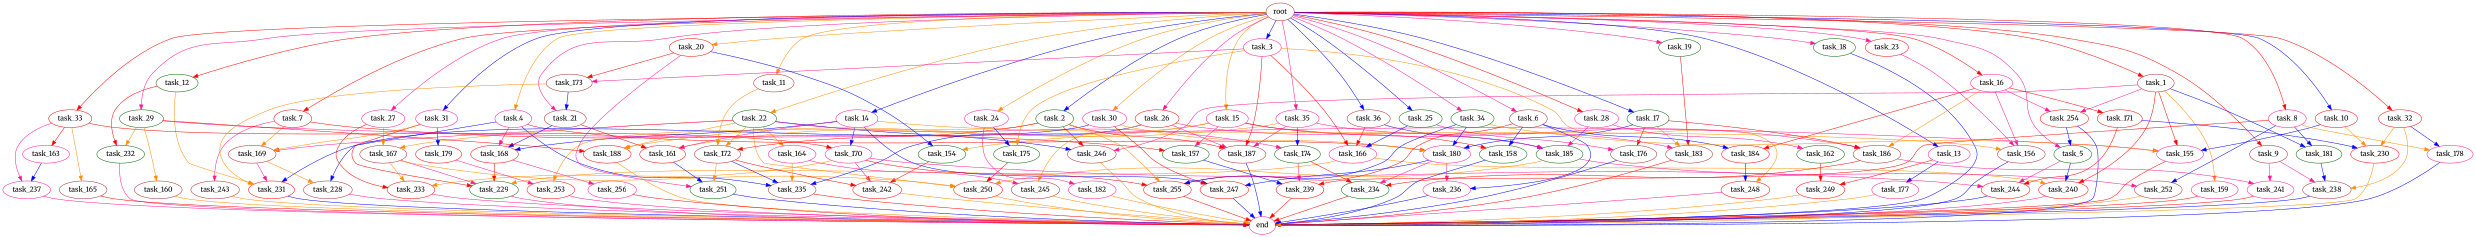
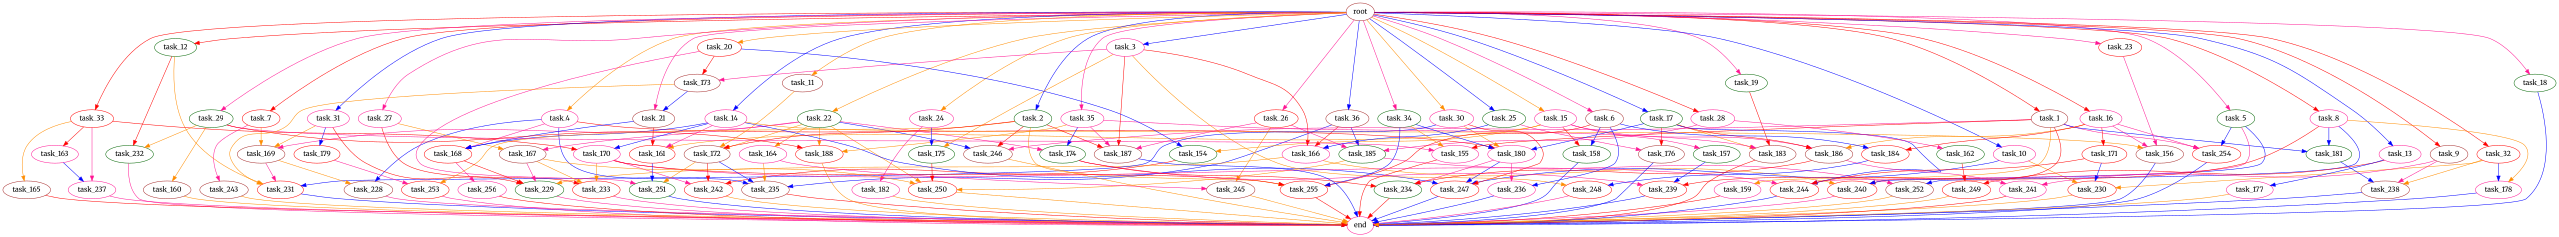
node "task_10": color red -> deeppink
edge "task_22" -> "task_167": color darkorange -> deeppink
edge "task_7" -> "task_157": removed
edge "task_254" -> "task_5": reversed
edge "task_10" -> "task_155": now "task_10" -> "task_247"
edge "task_26" -> "task_235": now "task_36" -> "task_235"
edge "task_17" -> "task_244": added
edge "task_239" -> "end": color red -> blue
